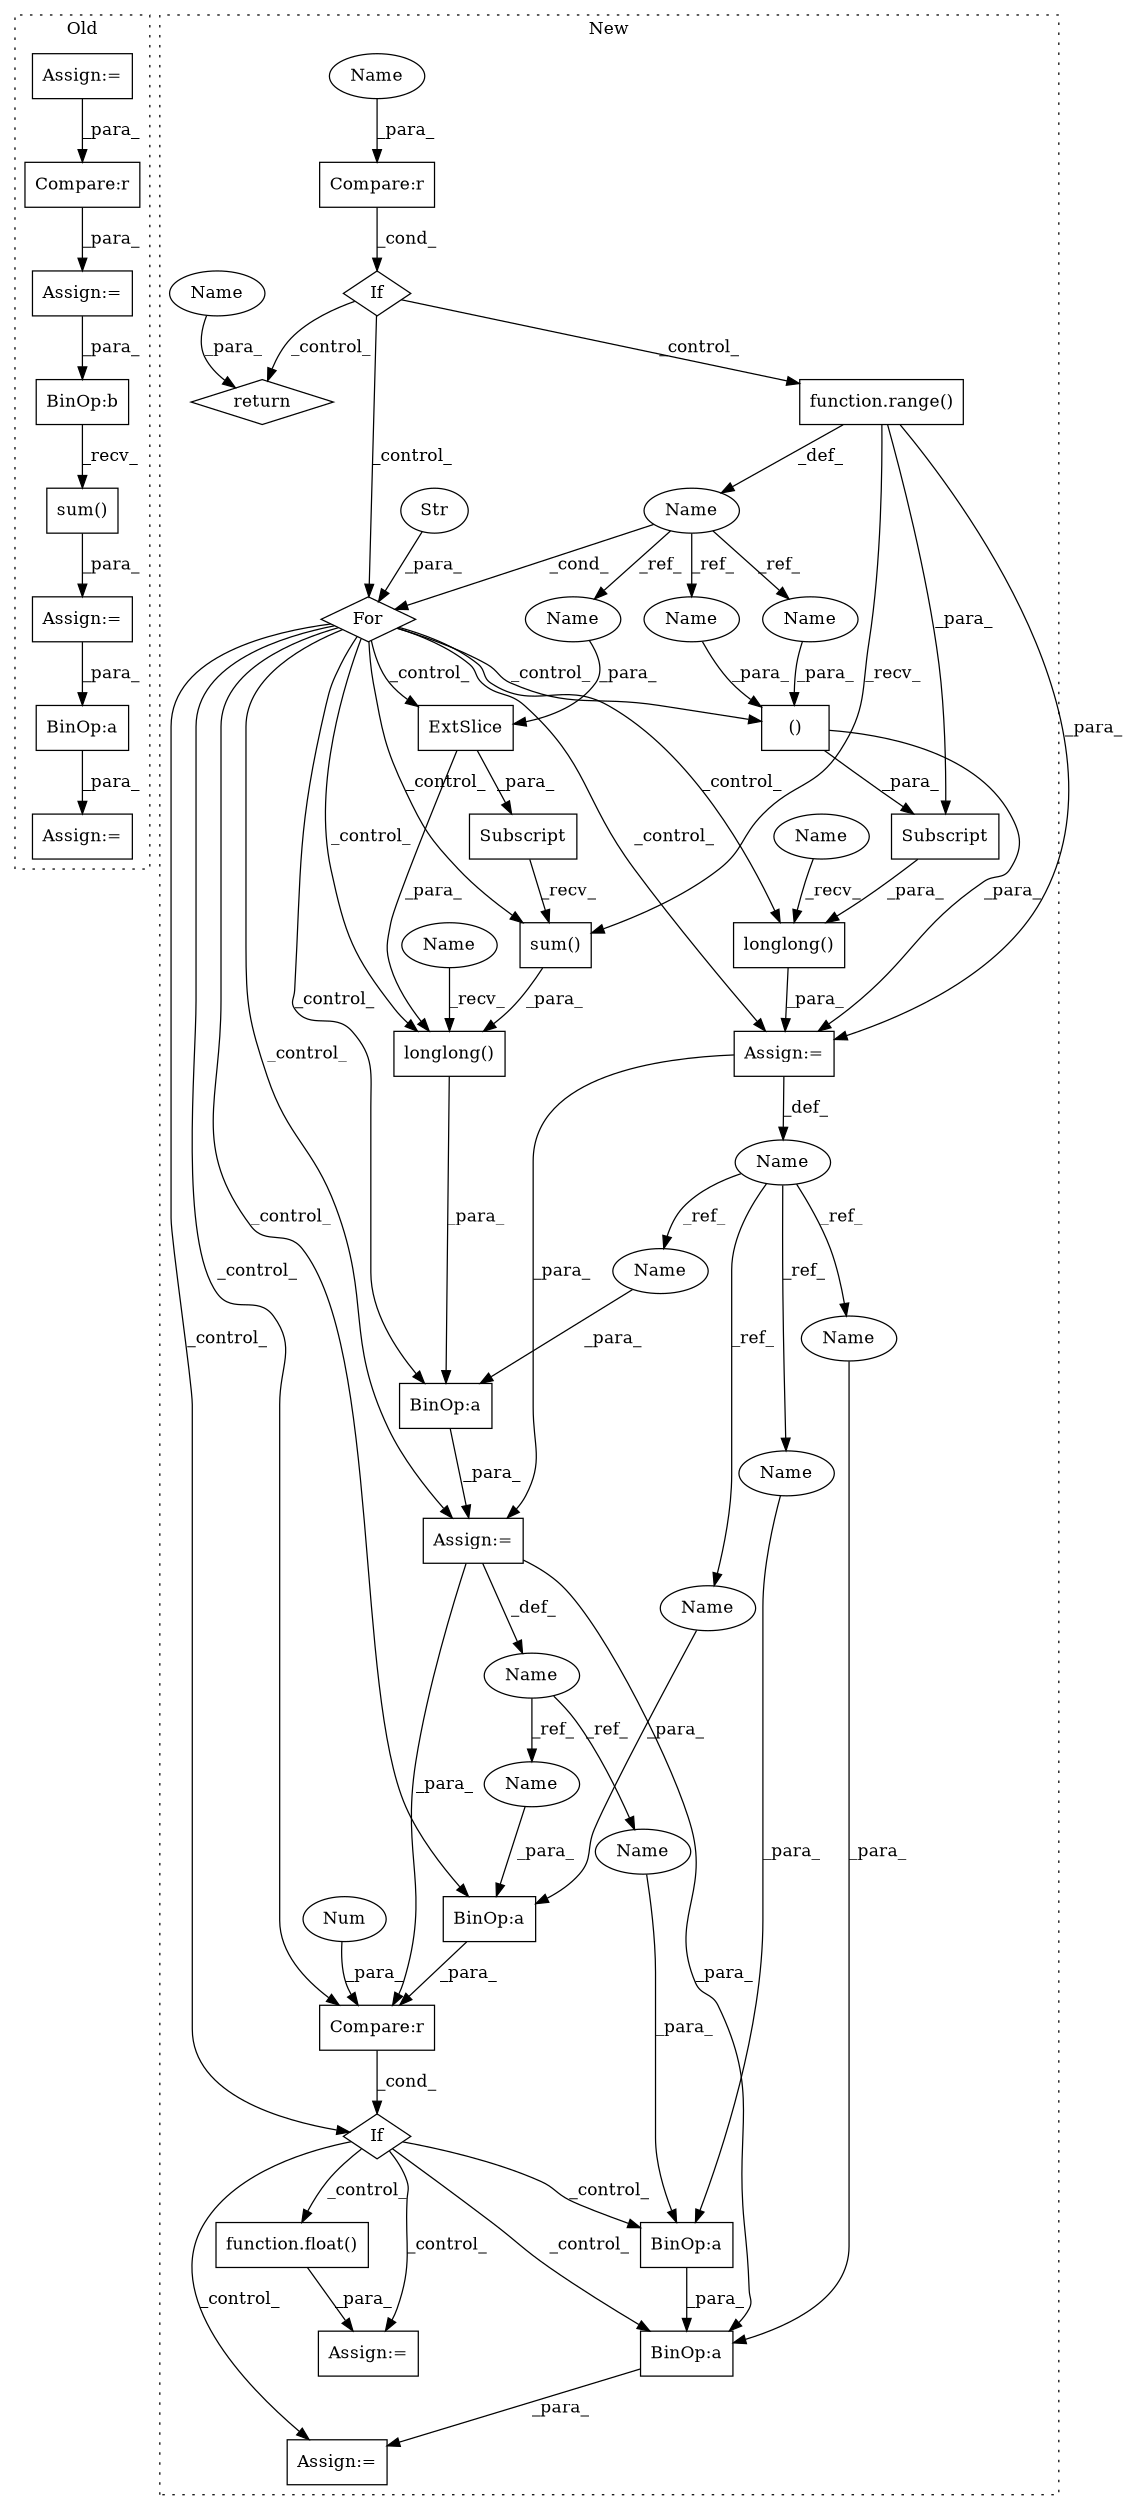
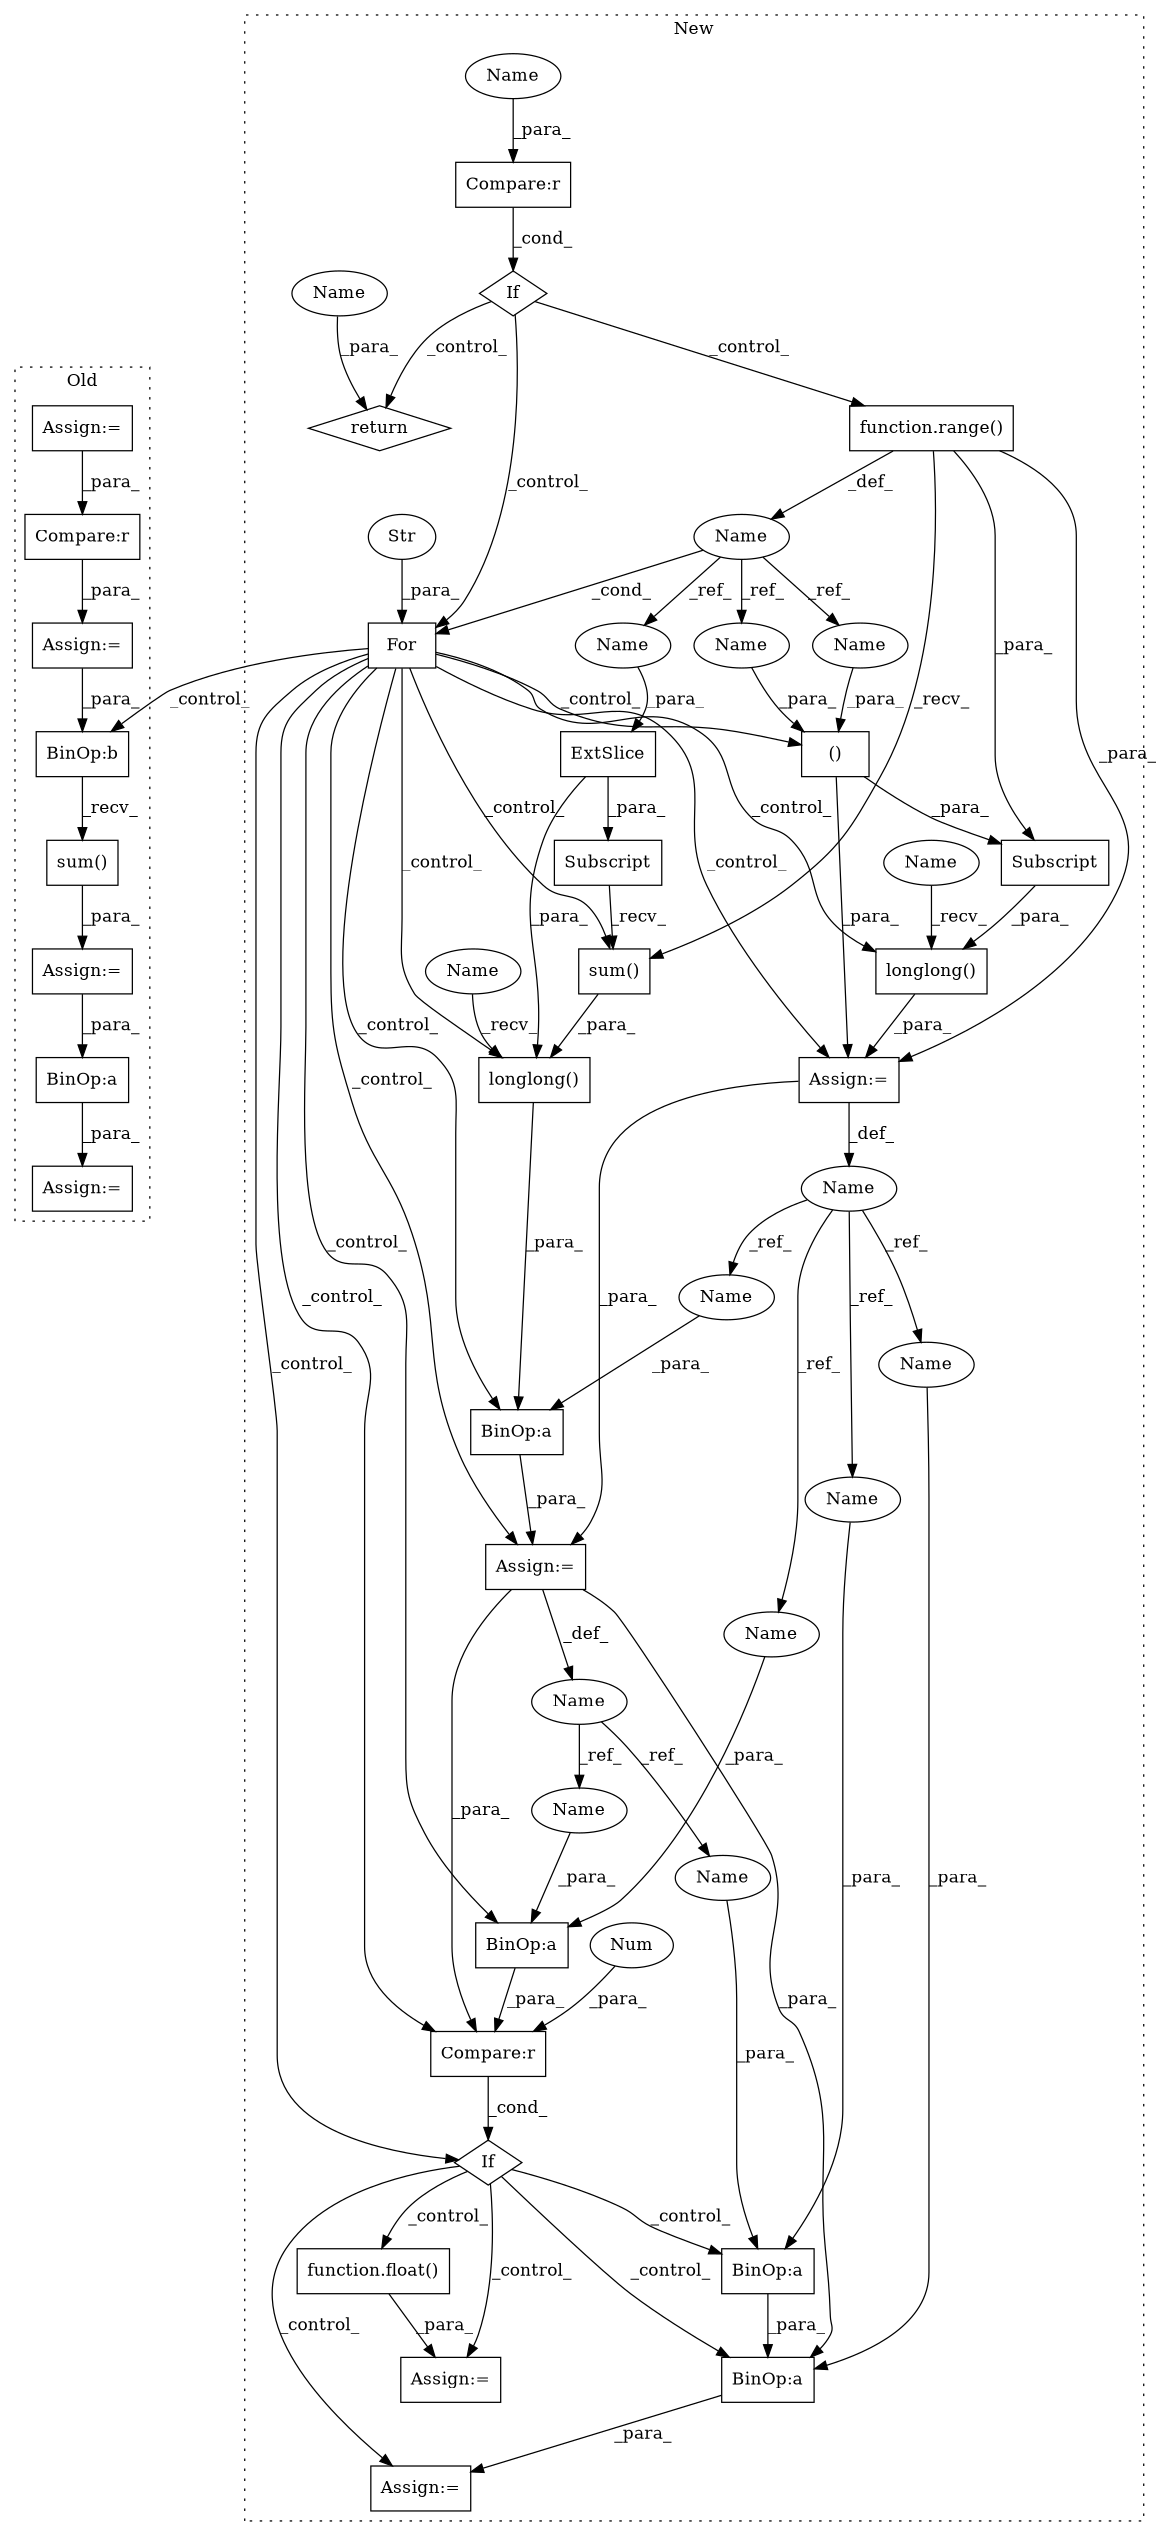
node "For": shape diamond -> box
edge "For" -> "ExtSlice": now "For" -> "BinOp:b"
